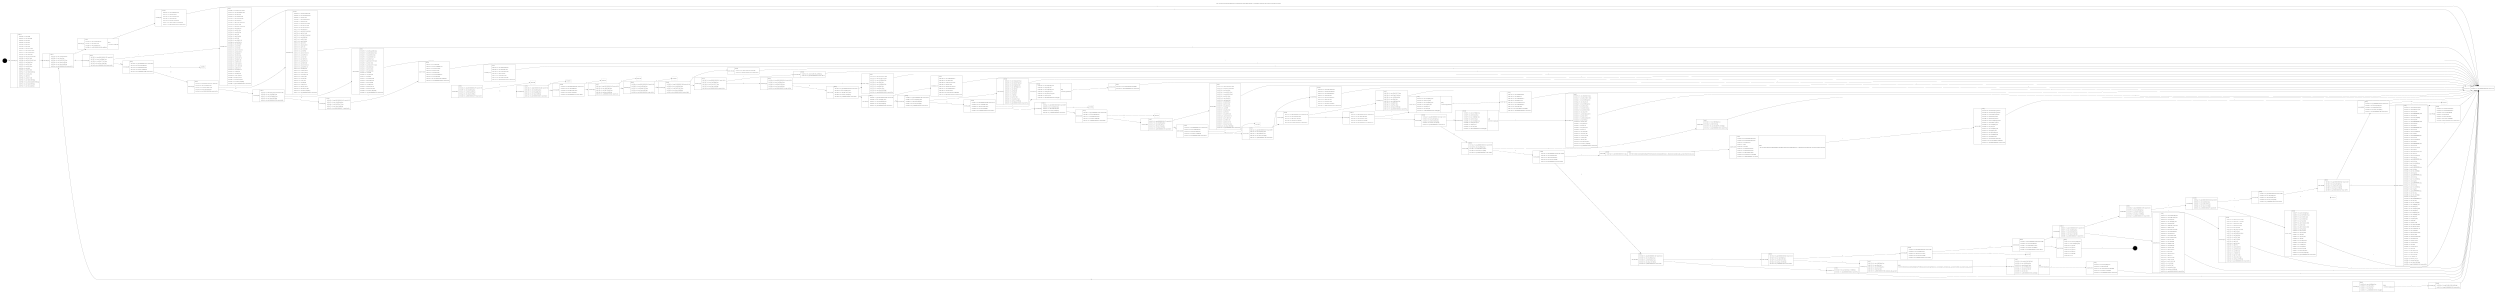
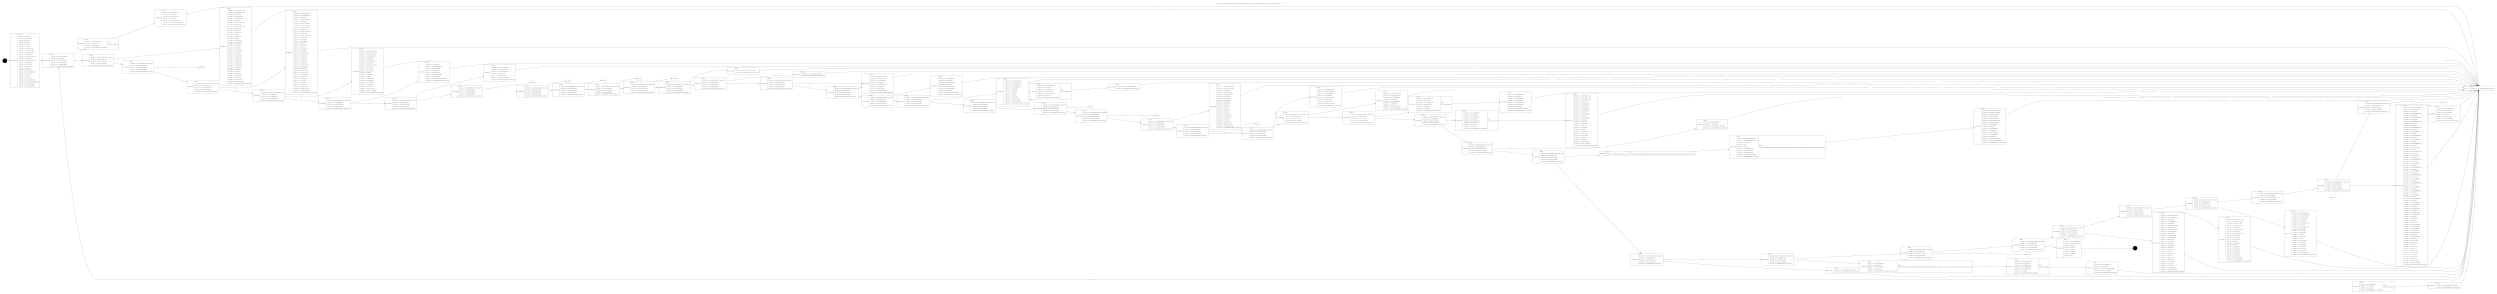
node "0x401a7e [28]": added
